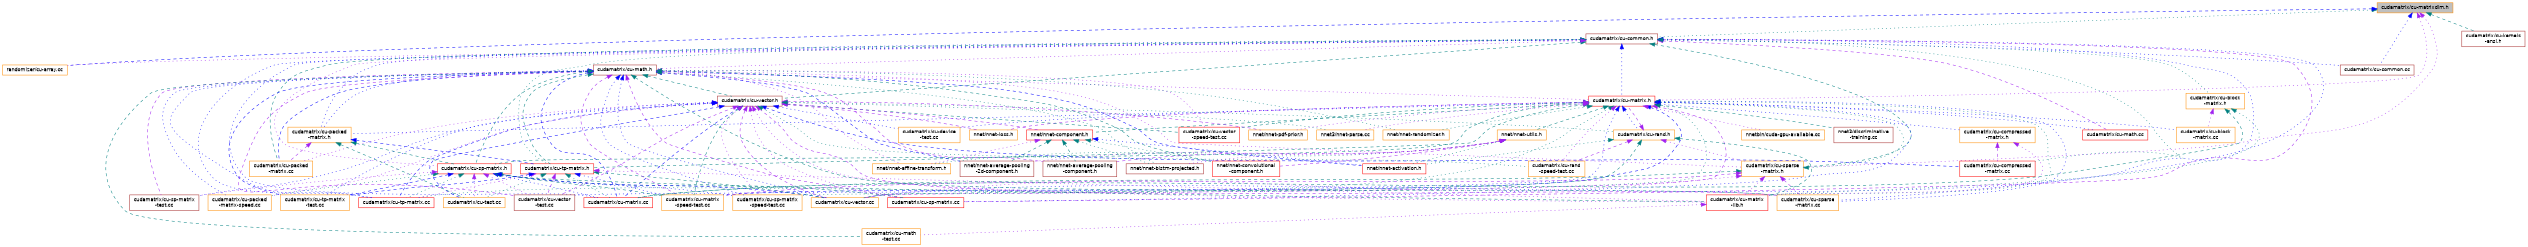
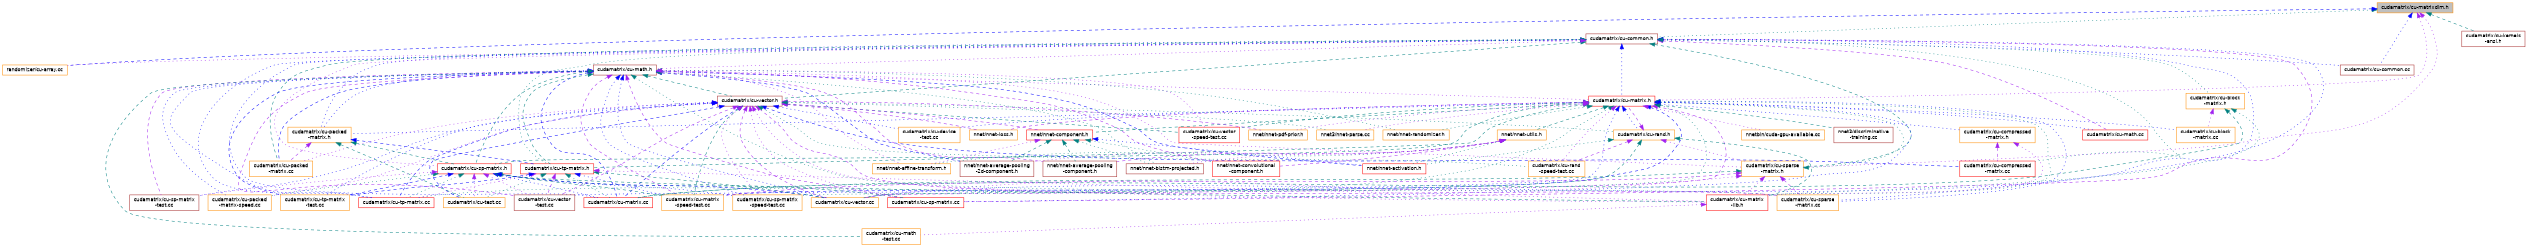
edge "nnet/nnet-convolutional -component.h" -> "cudamatrix/cu-math.h": color teal -> purple
edge "cudamatrix/cu-sparse -matrix.cc" -> "cudamatrix/cu-math.h": style dashed -> dotted
